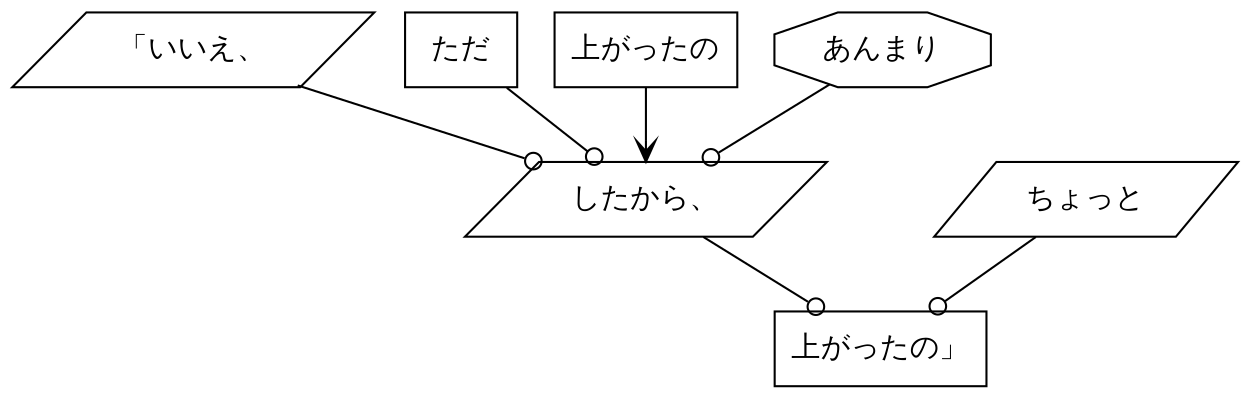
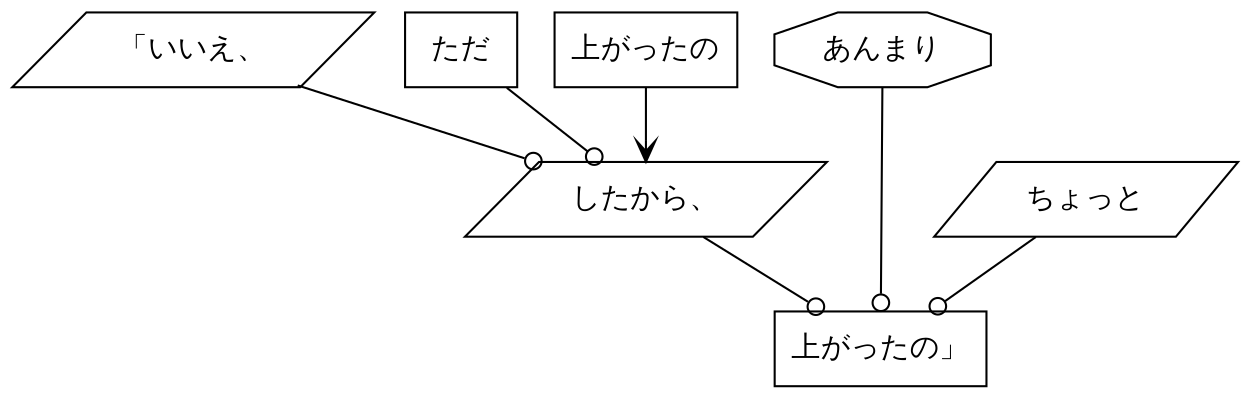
edge "あんまり" -> "したから、": now "あんまり" -> "上がったの」"
